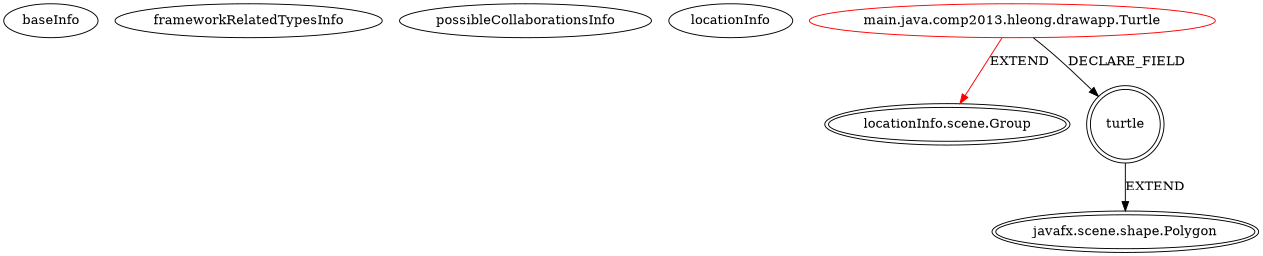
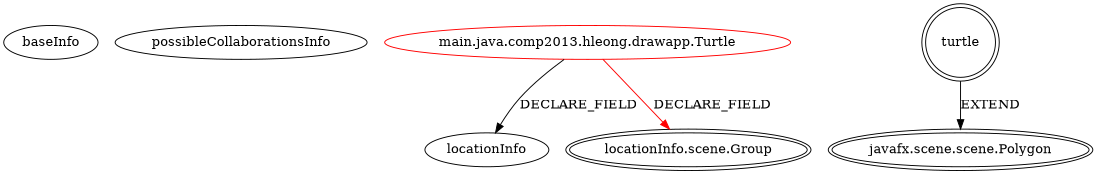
node "frameworkRelatedTypesInfo": removed
edge "main.java.comp2013.hleong.drawapp.Turtle" -> "locationInfo.scene.Group": label "EXTEND" -> "DECLARE_FIELD"
edge "main.java.comp2013.hleong.drawapp.Turtle" -> "turtle": now "main.java.comp2013.hleong.drawapp.Turtle" -> "locationInfo"
node "javafx.scene.shape.Polygon": label "javafx.scene.shape.Polygon" -> "javafx.scene.scene.Polygon"
